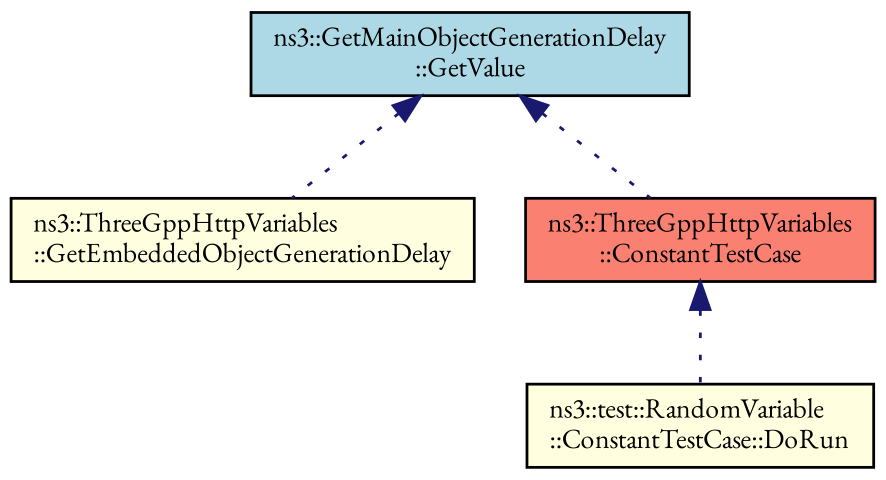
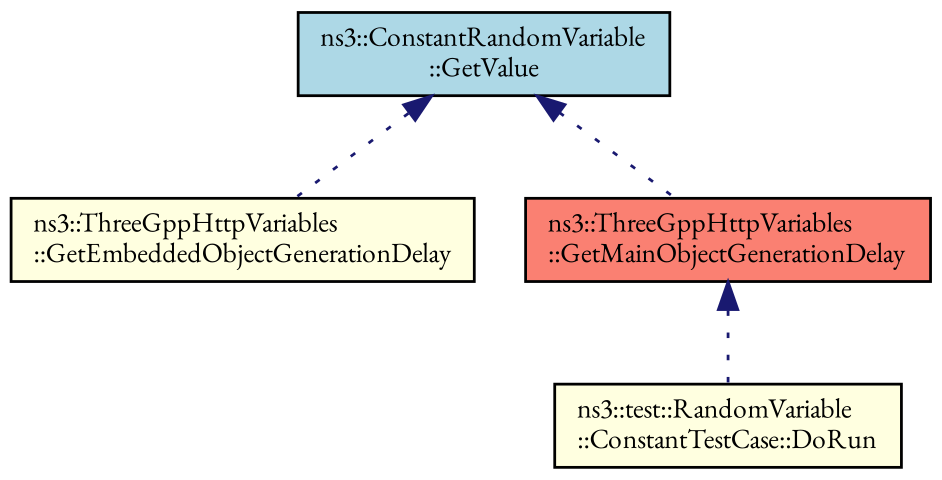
node "ns3::GetMainObjectGenerationDelay ::GetValue": label "ns3::GetMainObjectGenerationDelay ::GetValue" -> "ns3::ConstantRandomVariable ::GetValue"
node "ns3::ThreeGppHttpVariables ::ConstantTestCase": label "ns3::ThreeGppHttpVariables ::ConstantTestCase" -> "ns3::ThreeGppHttpVariables ::GetMainObjectGenerationDelay"
